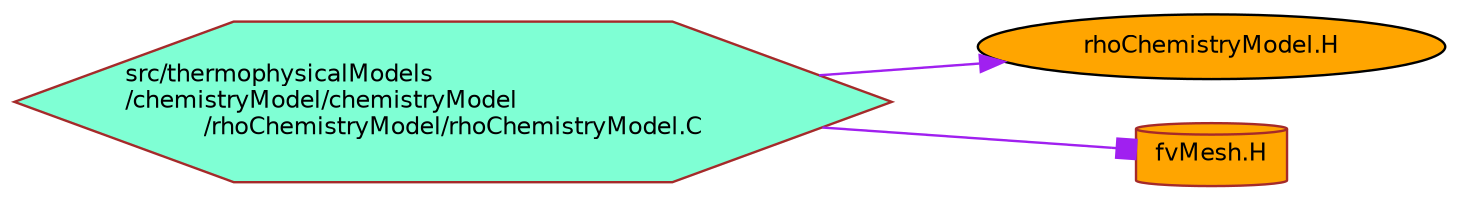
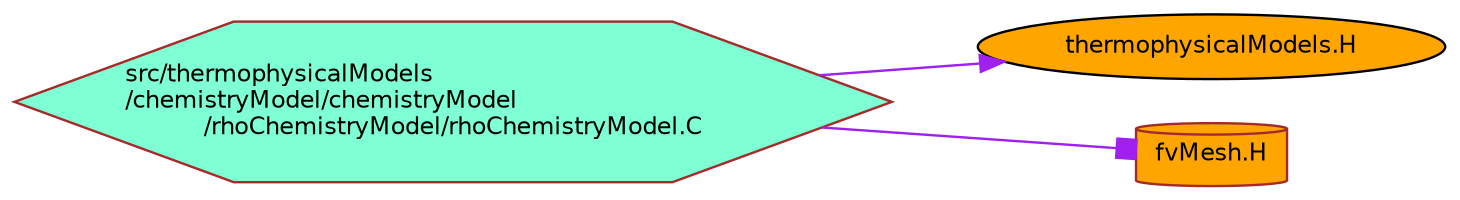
node "rhoChemistryModel.H": label "rhoChemistryModel.H" -> "thermophysicalModels.H"
